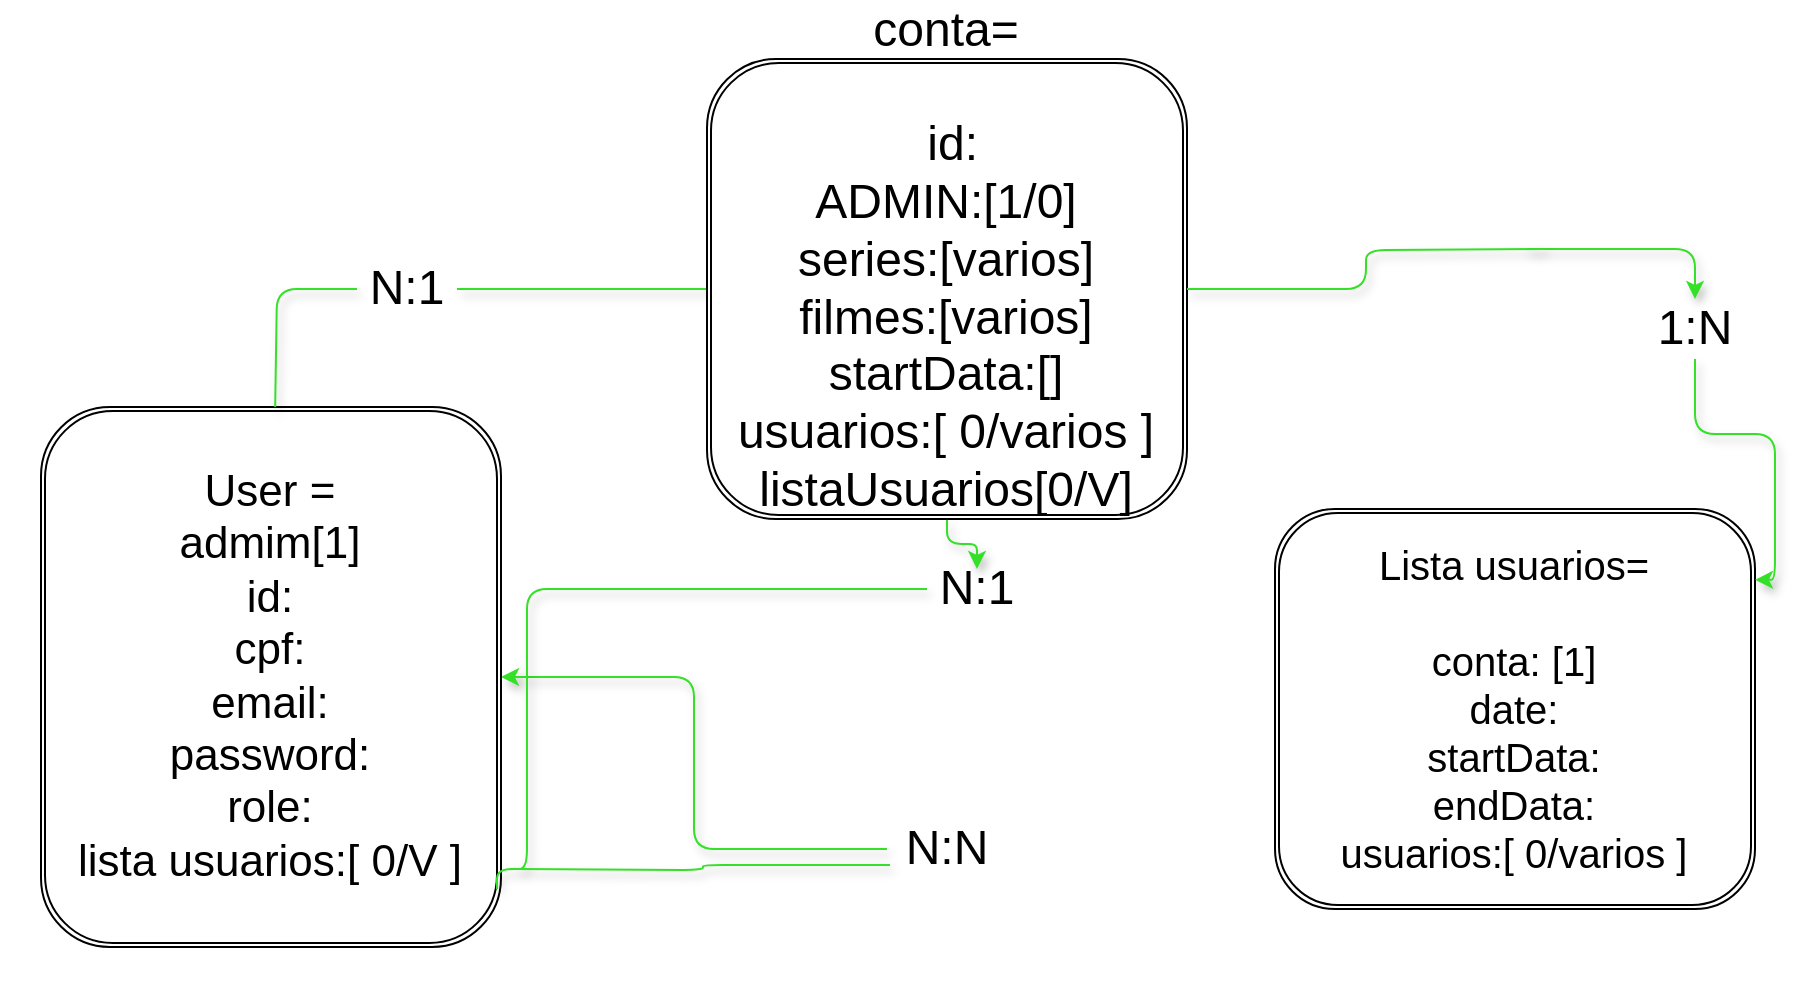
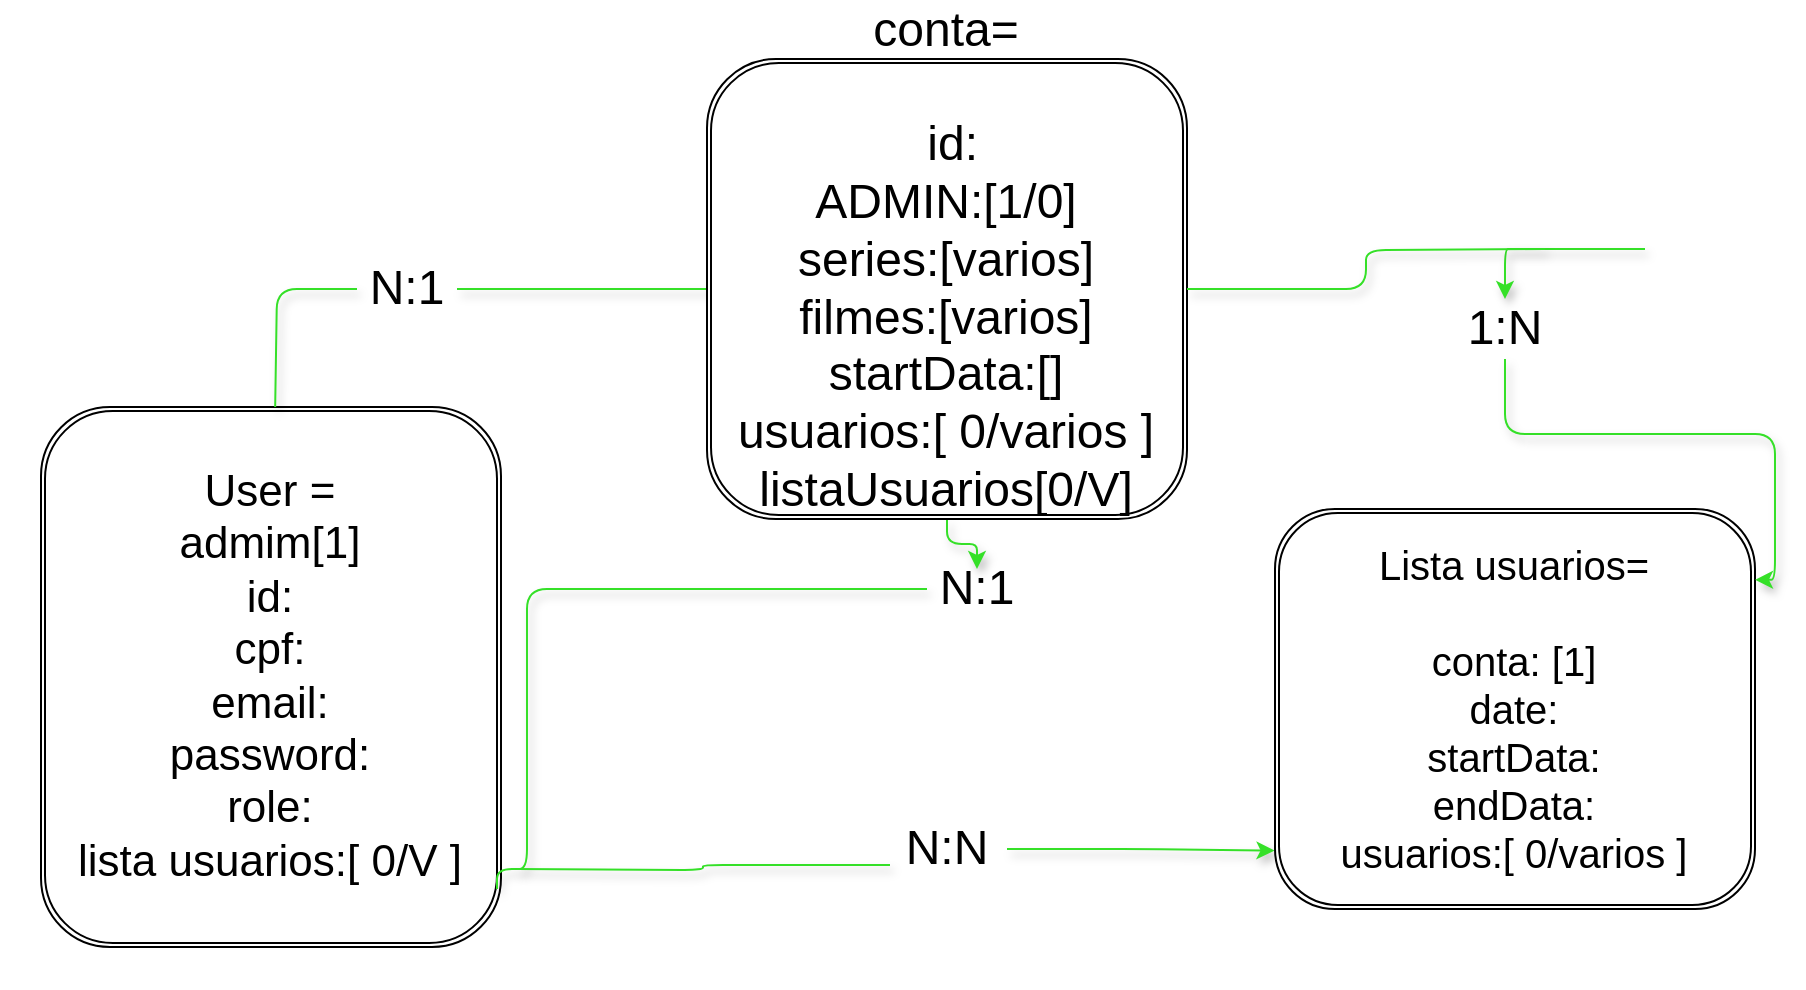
node "1:N": moved (1695, 329) -> (1505, 329)
edge "N:N" -> "User = admim[1] id: cpf: email: password: role: lista usuarios:[ 0/V ]": now "N:N" -> "Lista usuarios= conta: [1] date: startData: endData: usuarios:[ 0/varios ]"
